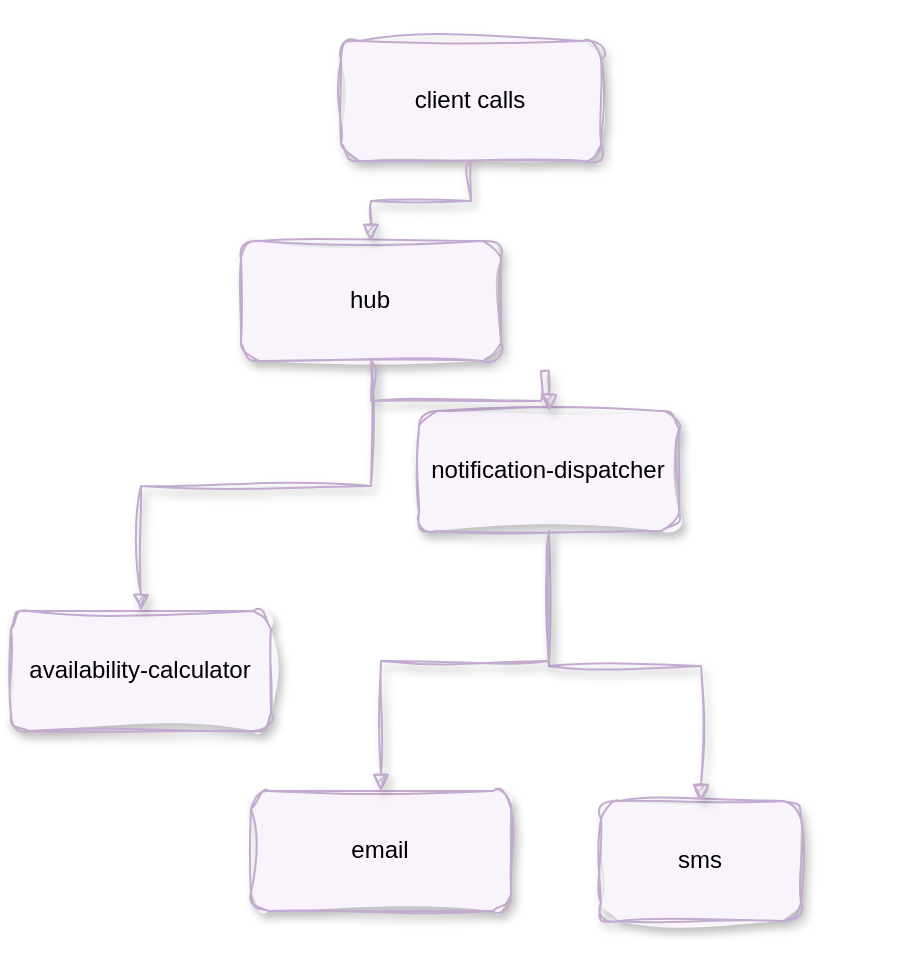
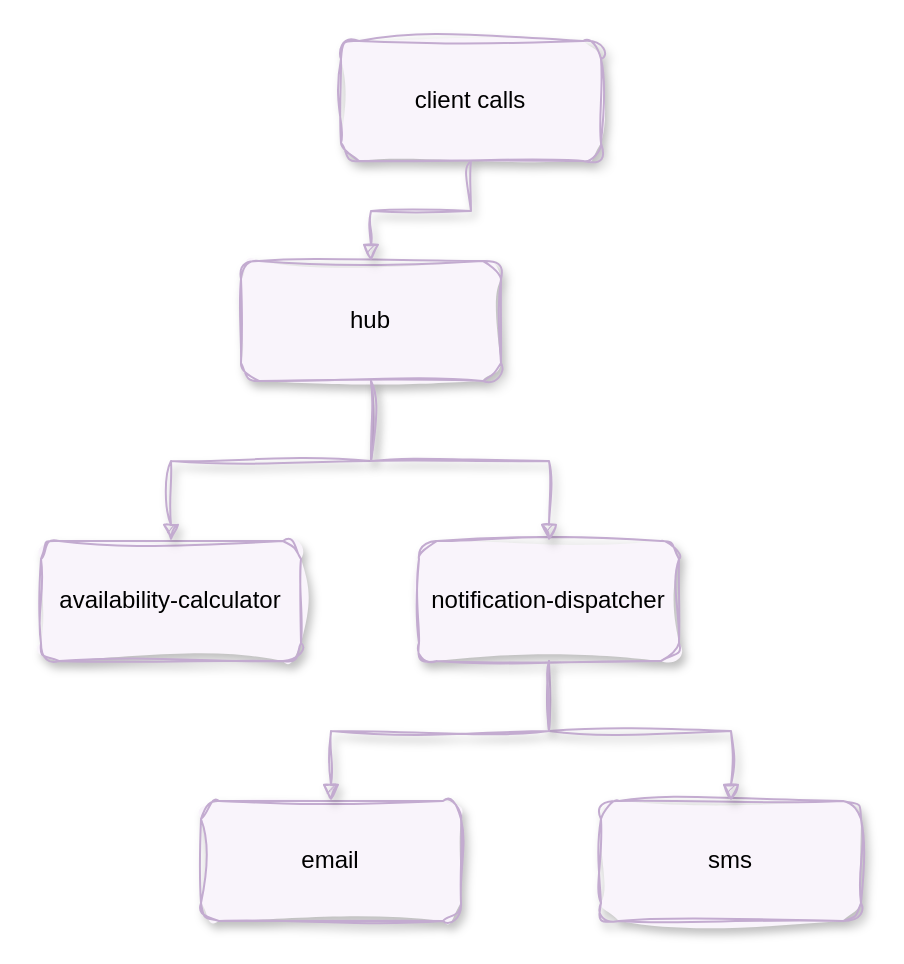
node "hub": moved (371, 301) -> (371, 321)
node "notification-dispatcher": moved (549, 471) -> (549, 601)
node "availability-calculator": moved (141, 671) -> (171, 601)
node "email": moved (381, 851) -> (331, 861)
node "sms": size 200x120 -> 260x120
